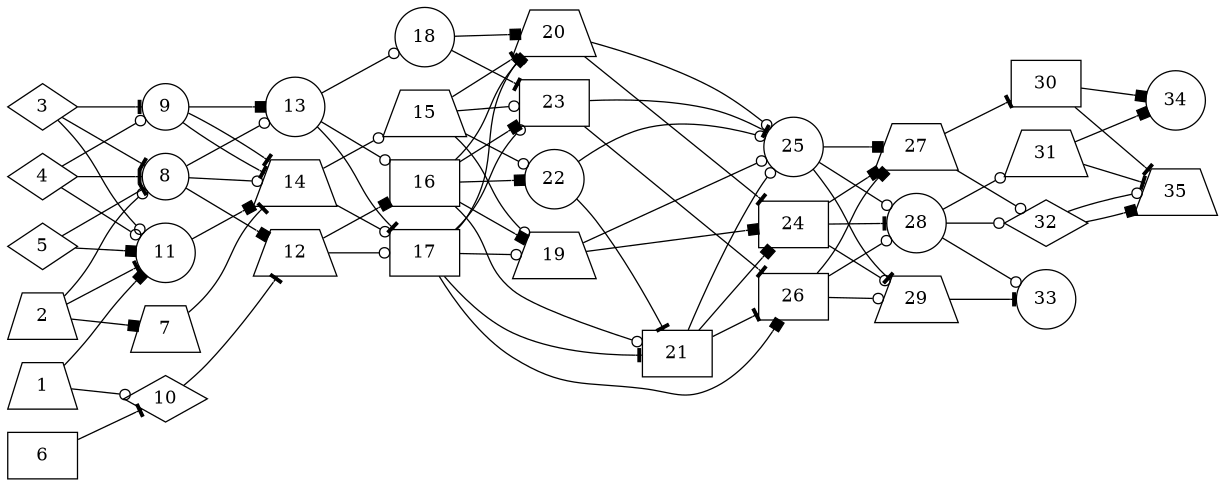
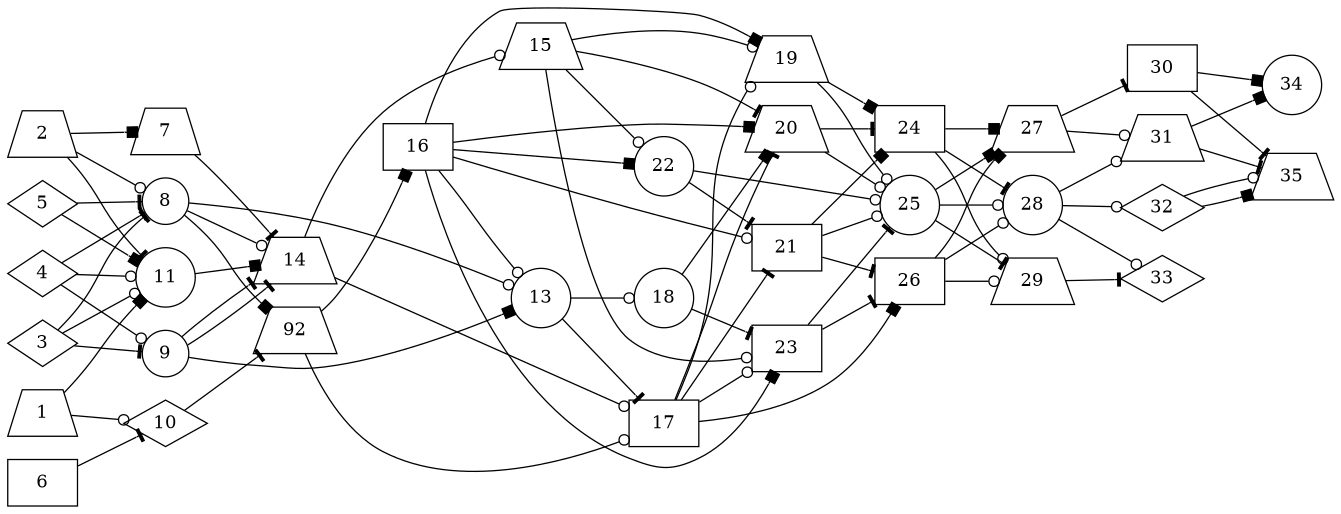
edge "13" -> "16": reversed
edge "27" -> "32": now "27" -> "31"
node "12": label "12" -> "92"
node "33": shape circle -> diamond
